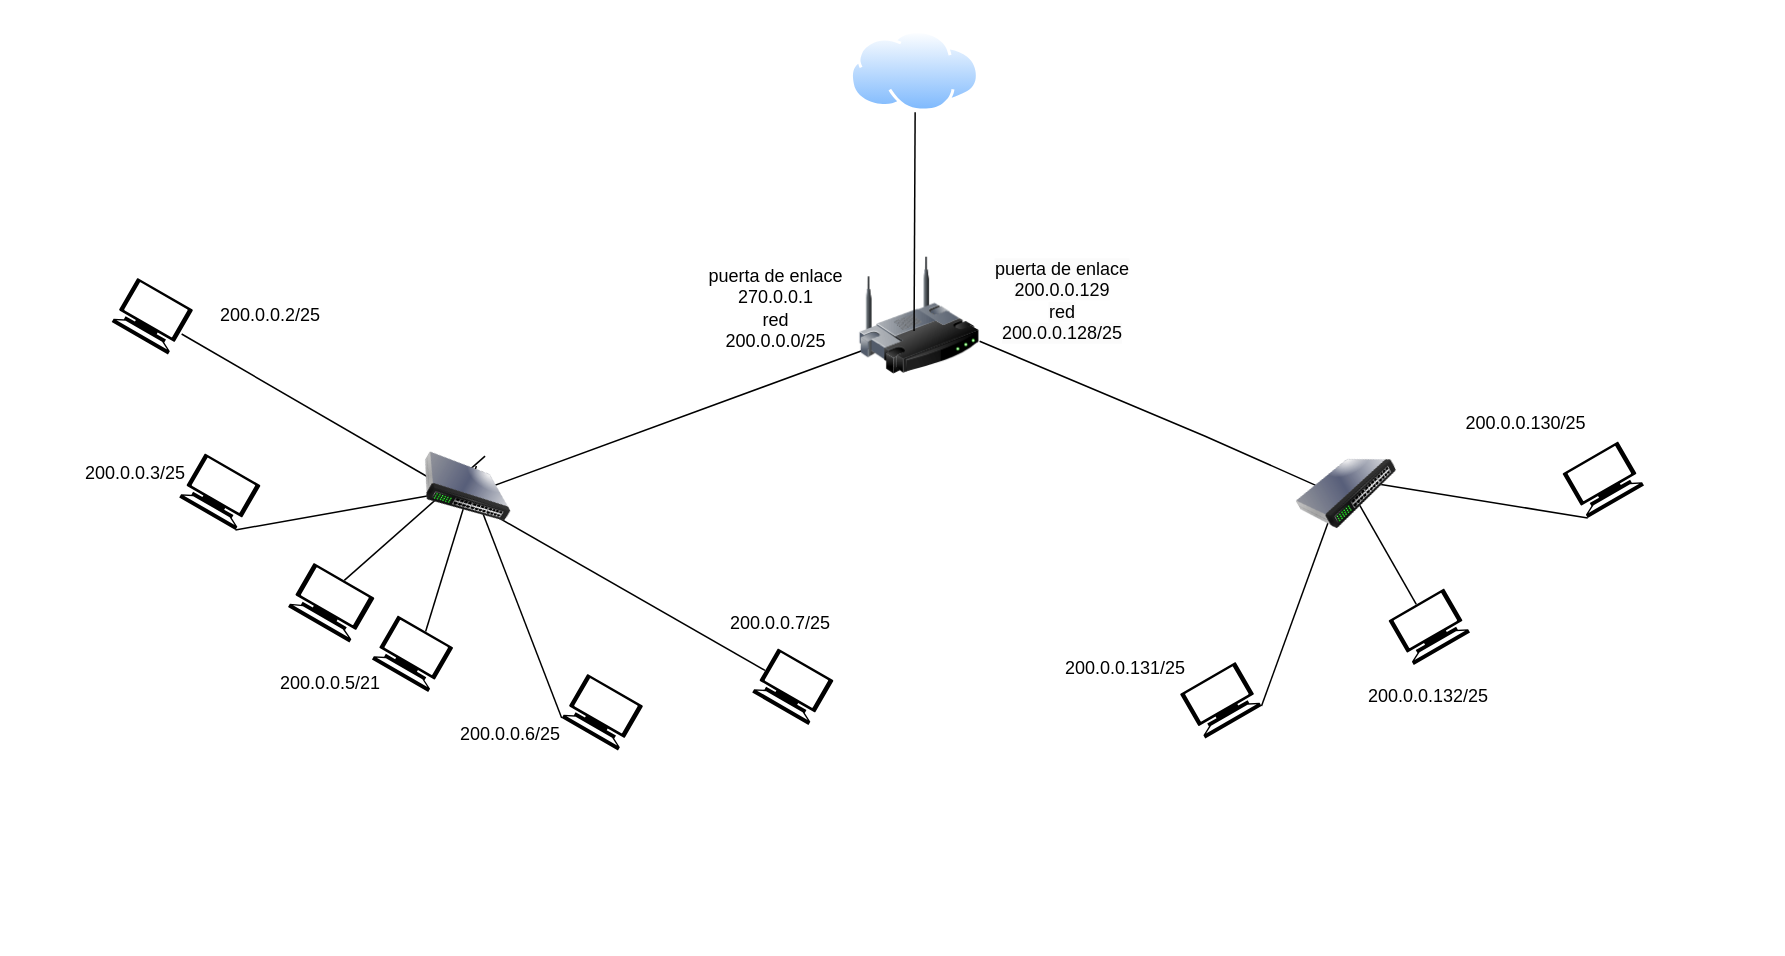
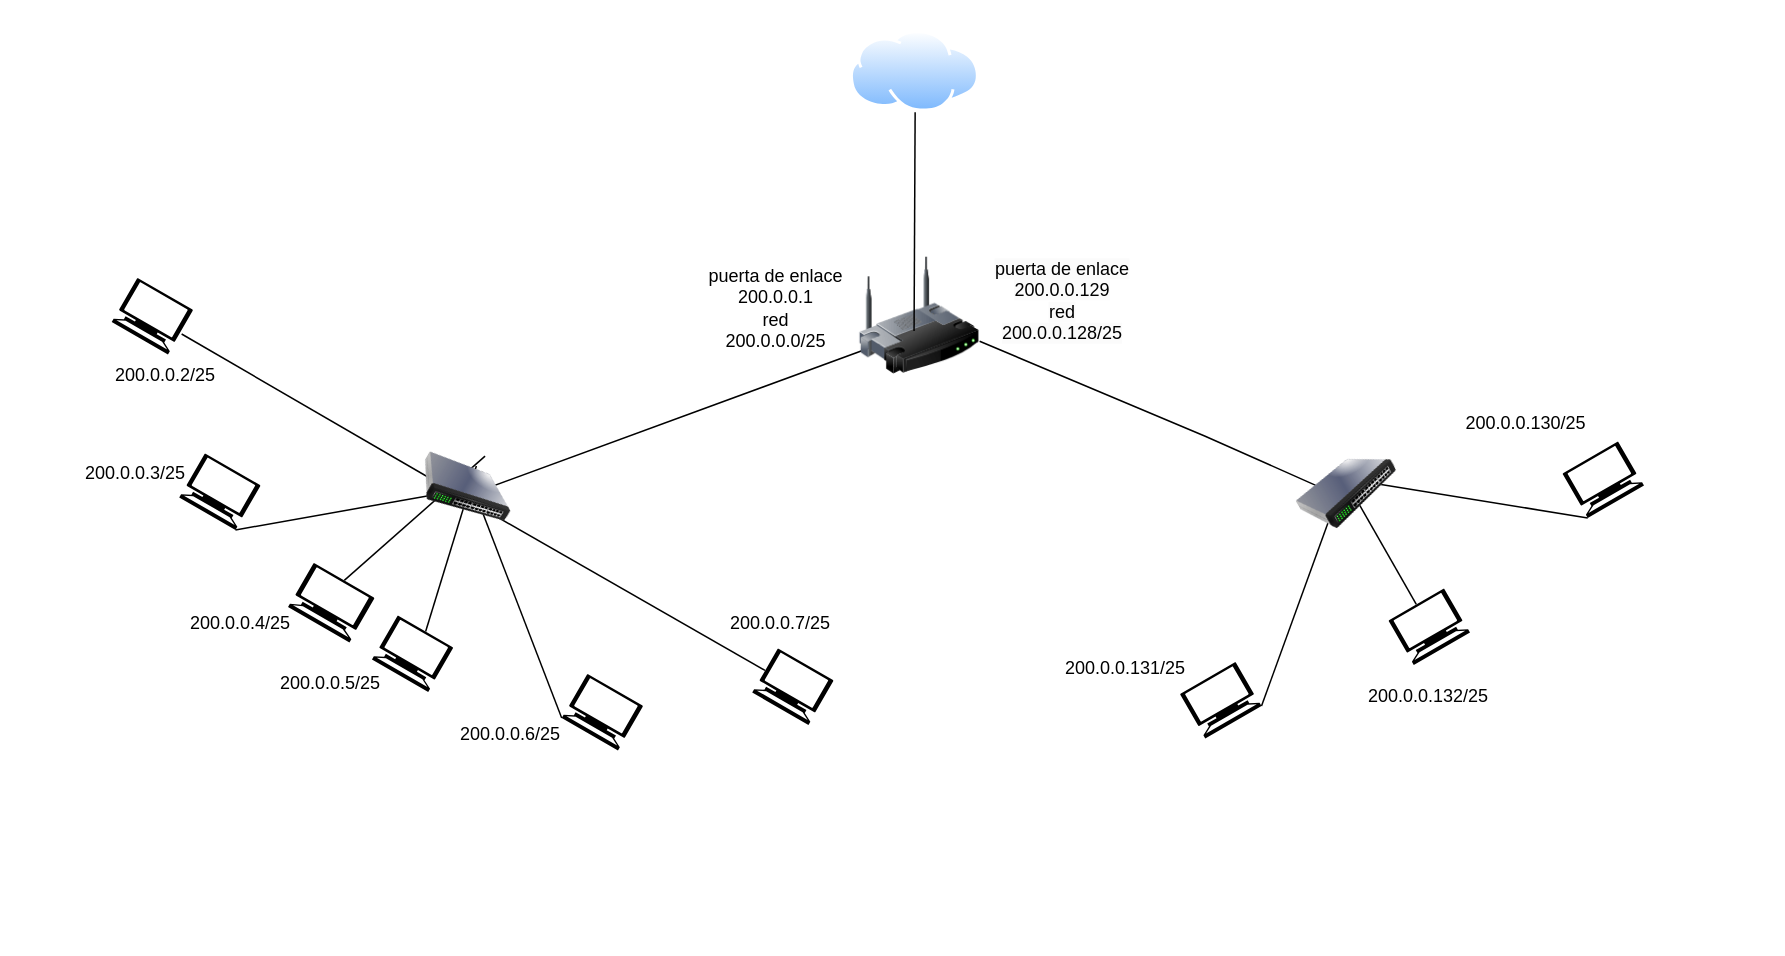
node "puerta de enlace 270.0.0.1 red 200.0.0.0/25": label "puerta de enlace 270.0.0.1 red 200.0.0.0/25" -> "puerta de enlace 200.0.0.1 red 200.0.0.0/25"
node "200.0.0.2/25": moved (271, 316) -> (166, 376)
node "200.0.0.4/25": added
node "200.0.0.5/21": label "200.0.0.5/21" -> "200.0.0.5/25"
